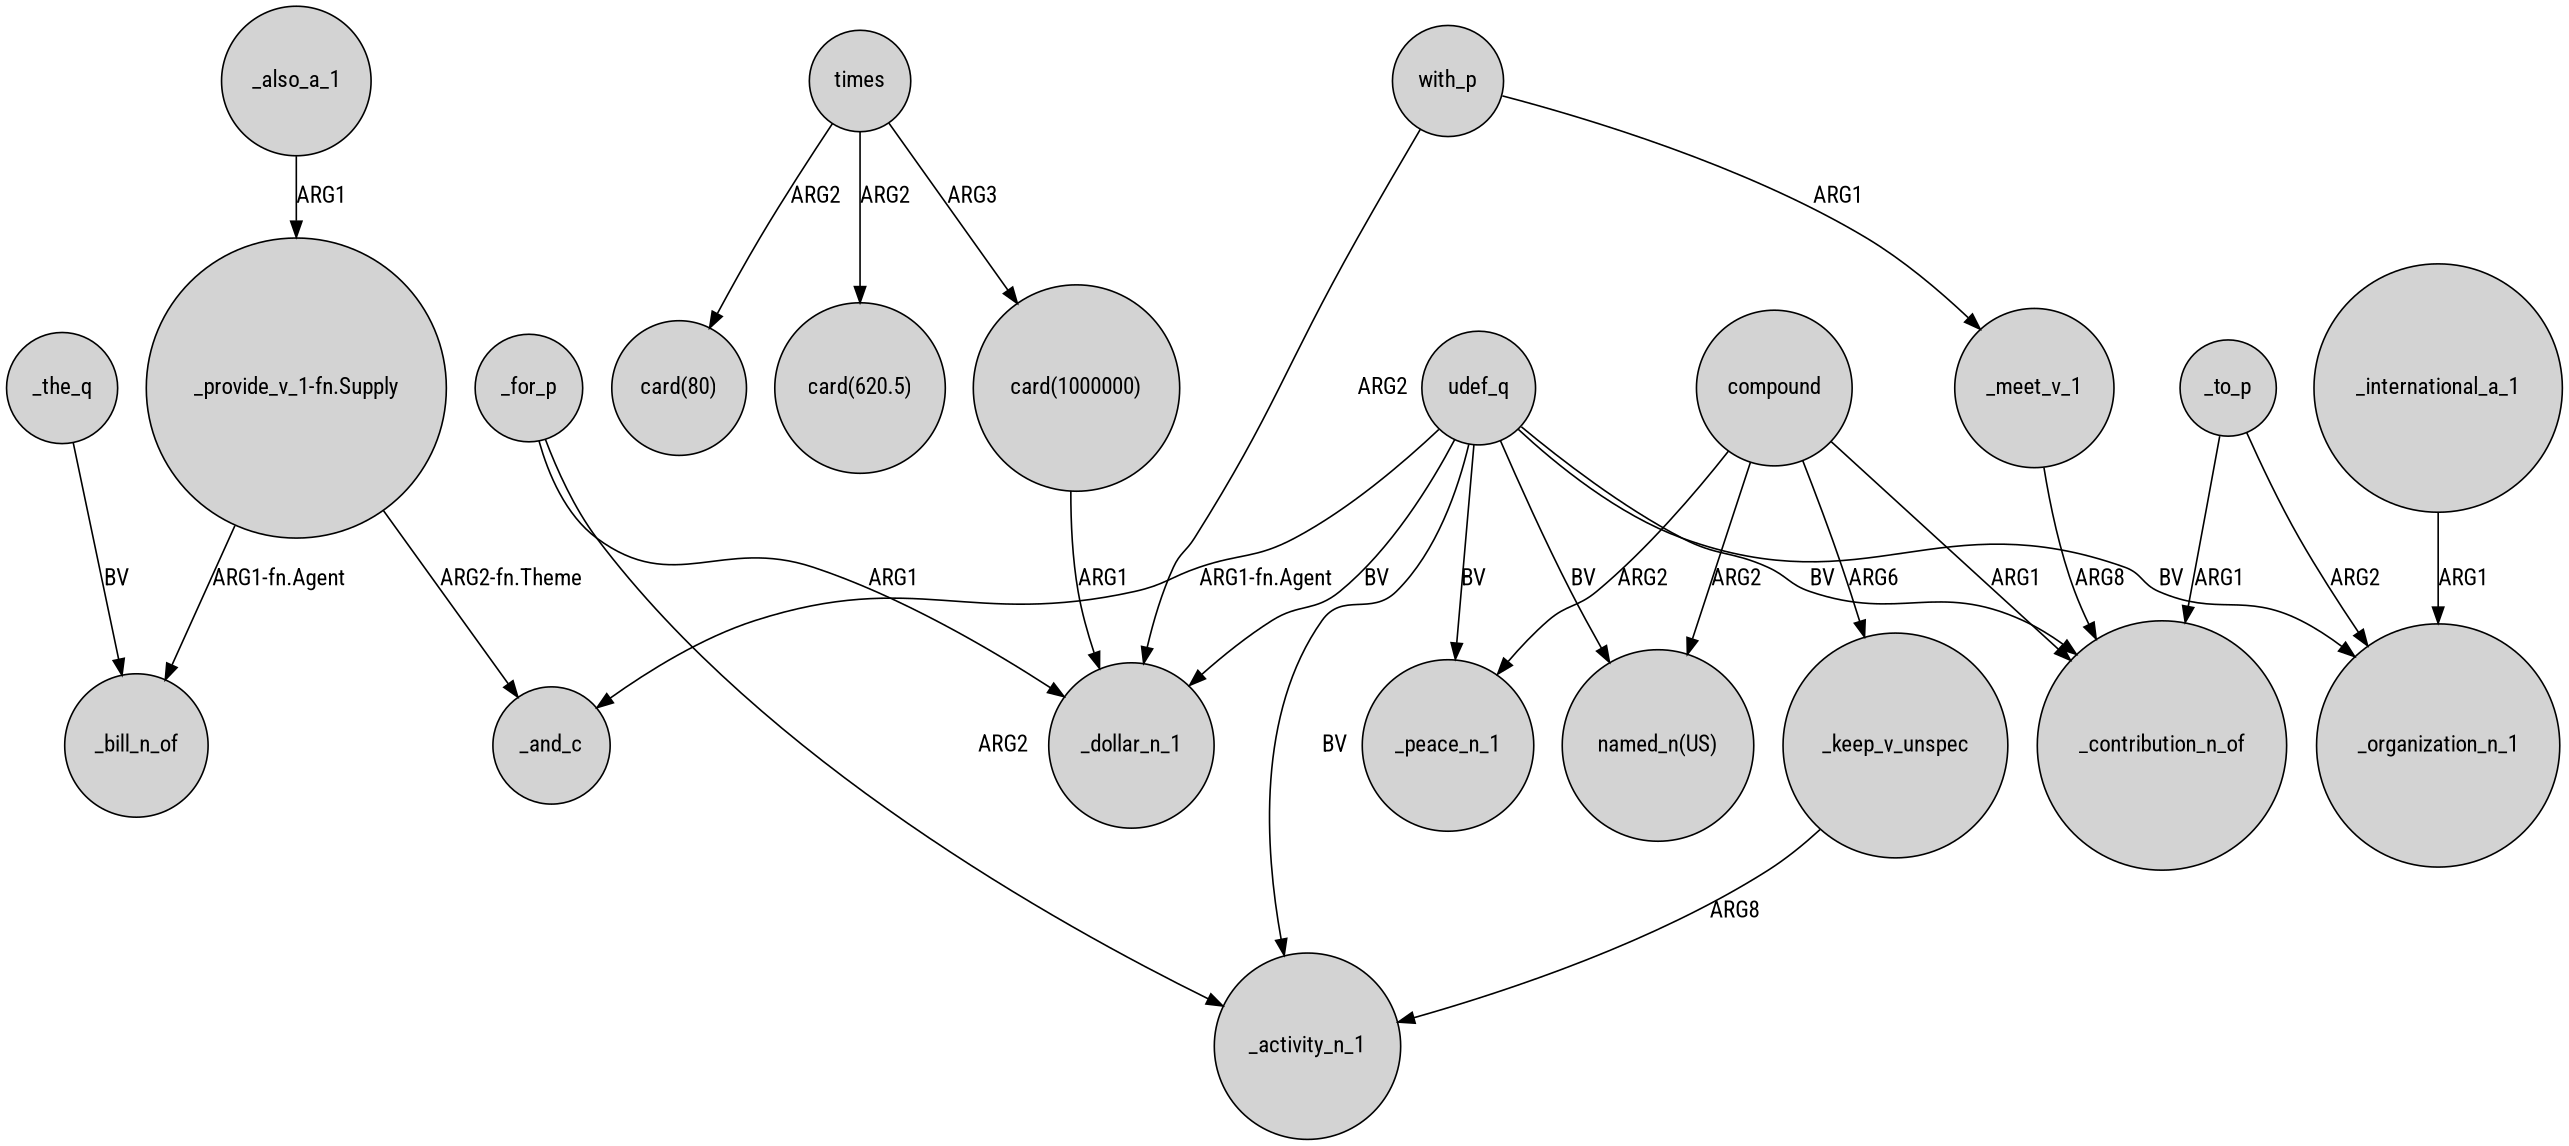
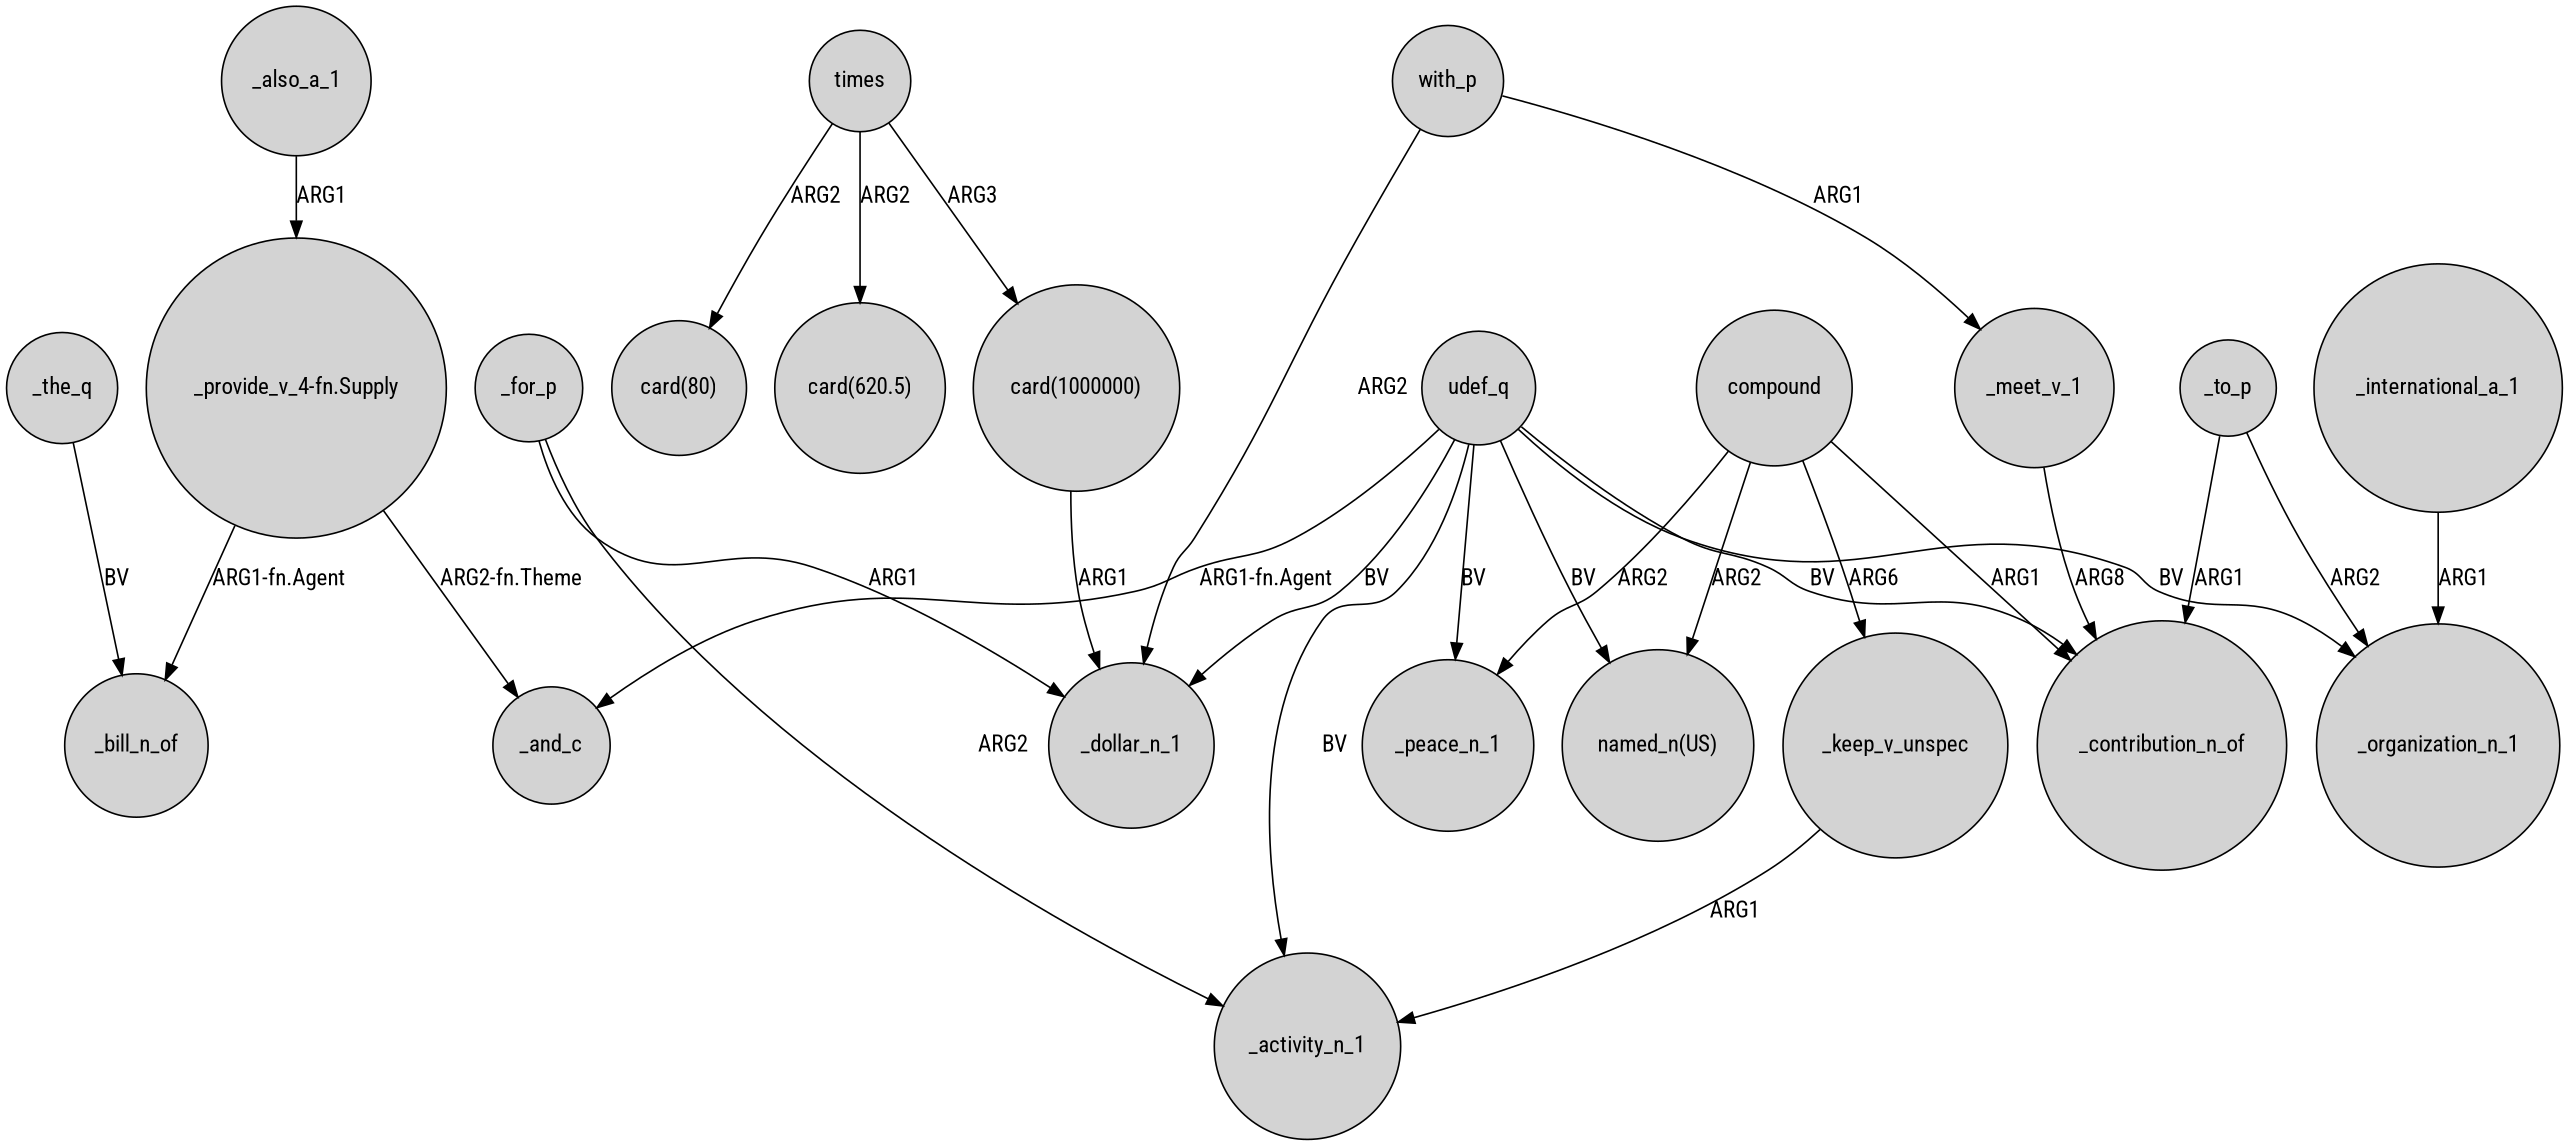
node "_provide_v_1-fn.Supply": label "_provide_v_1-fn.Supply" -> "_provide_v_4-fn.Supply"
edge "_keep_v_unspec" -> "_activity_n_1": label "ARG8" -> "ARG1"
